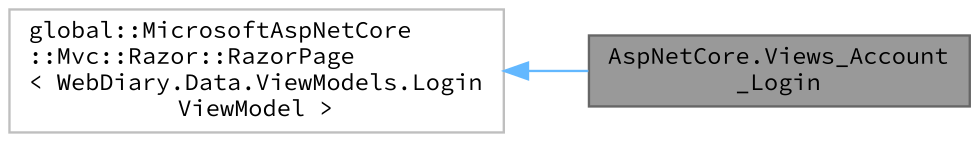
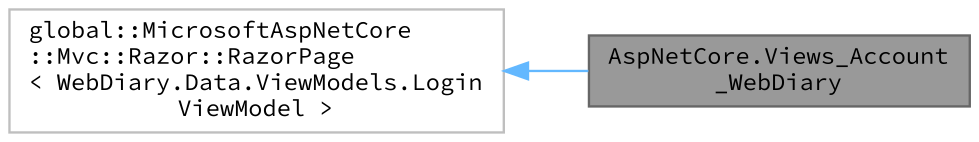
node "AspNetCore.Views_Account _Login": label "AspNetCore.Views_Account _Login" -> "AspNetCore.Views_Account _WebDiary"
